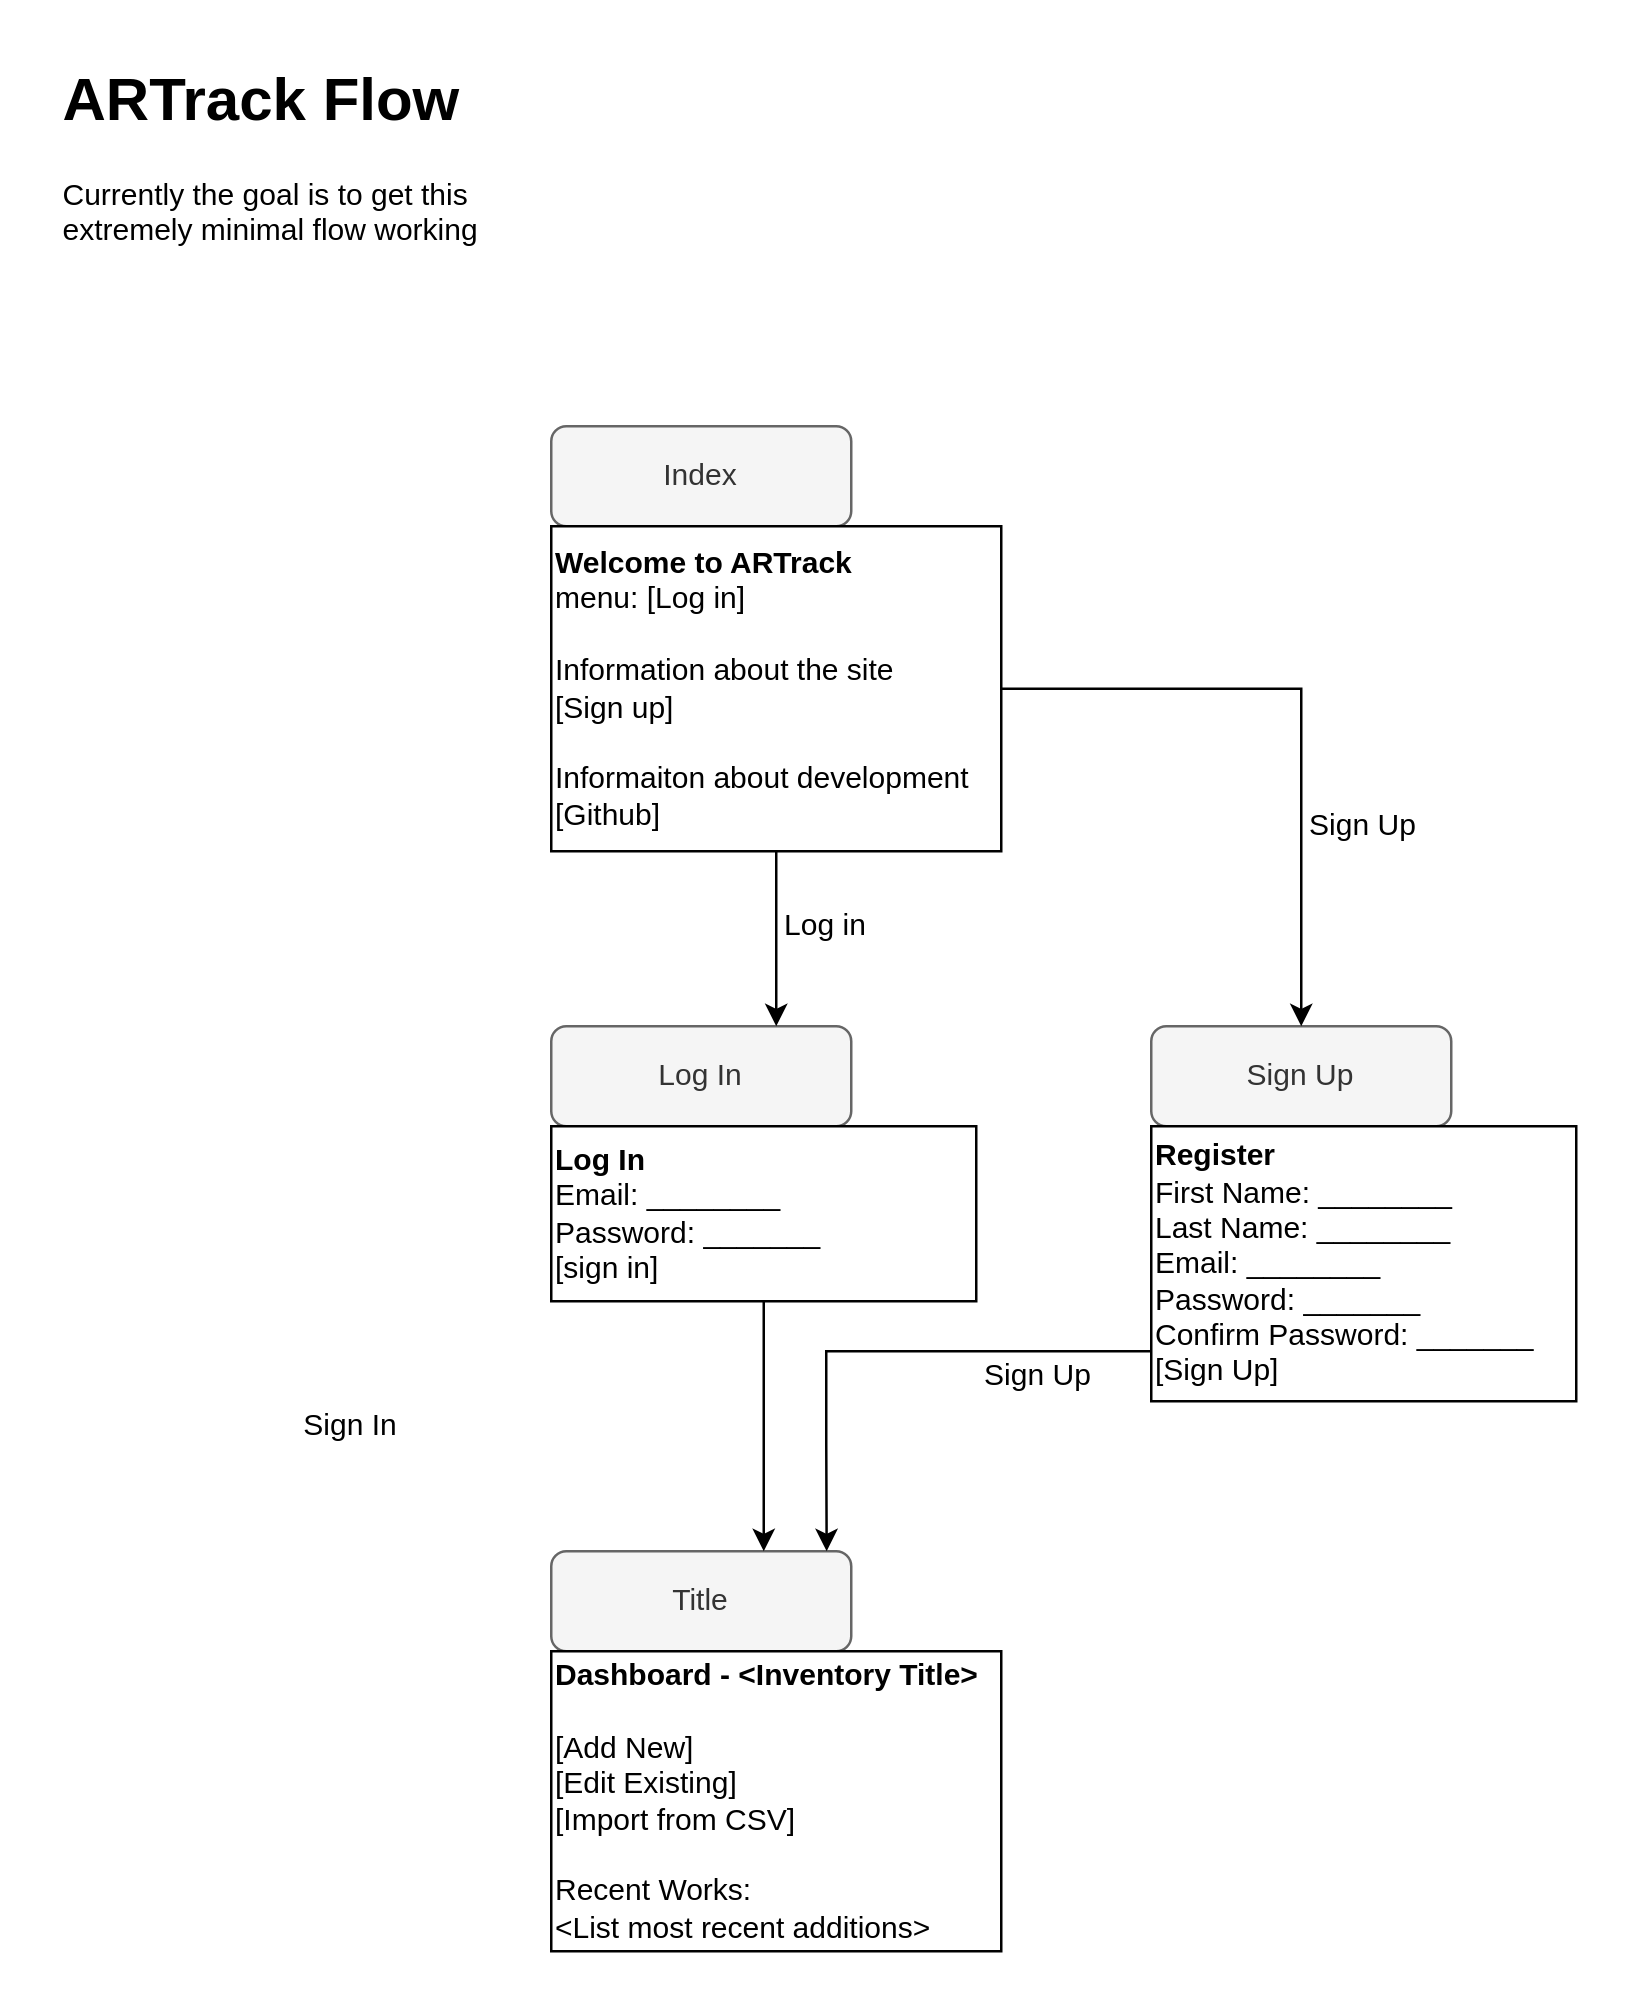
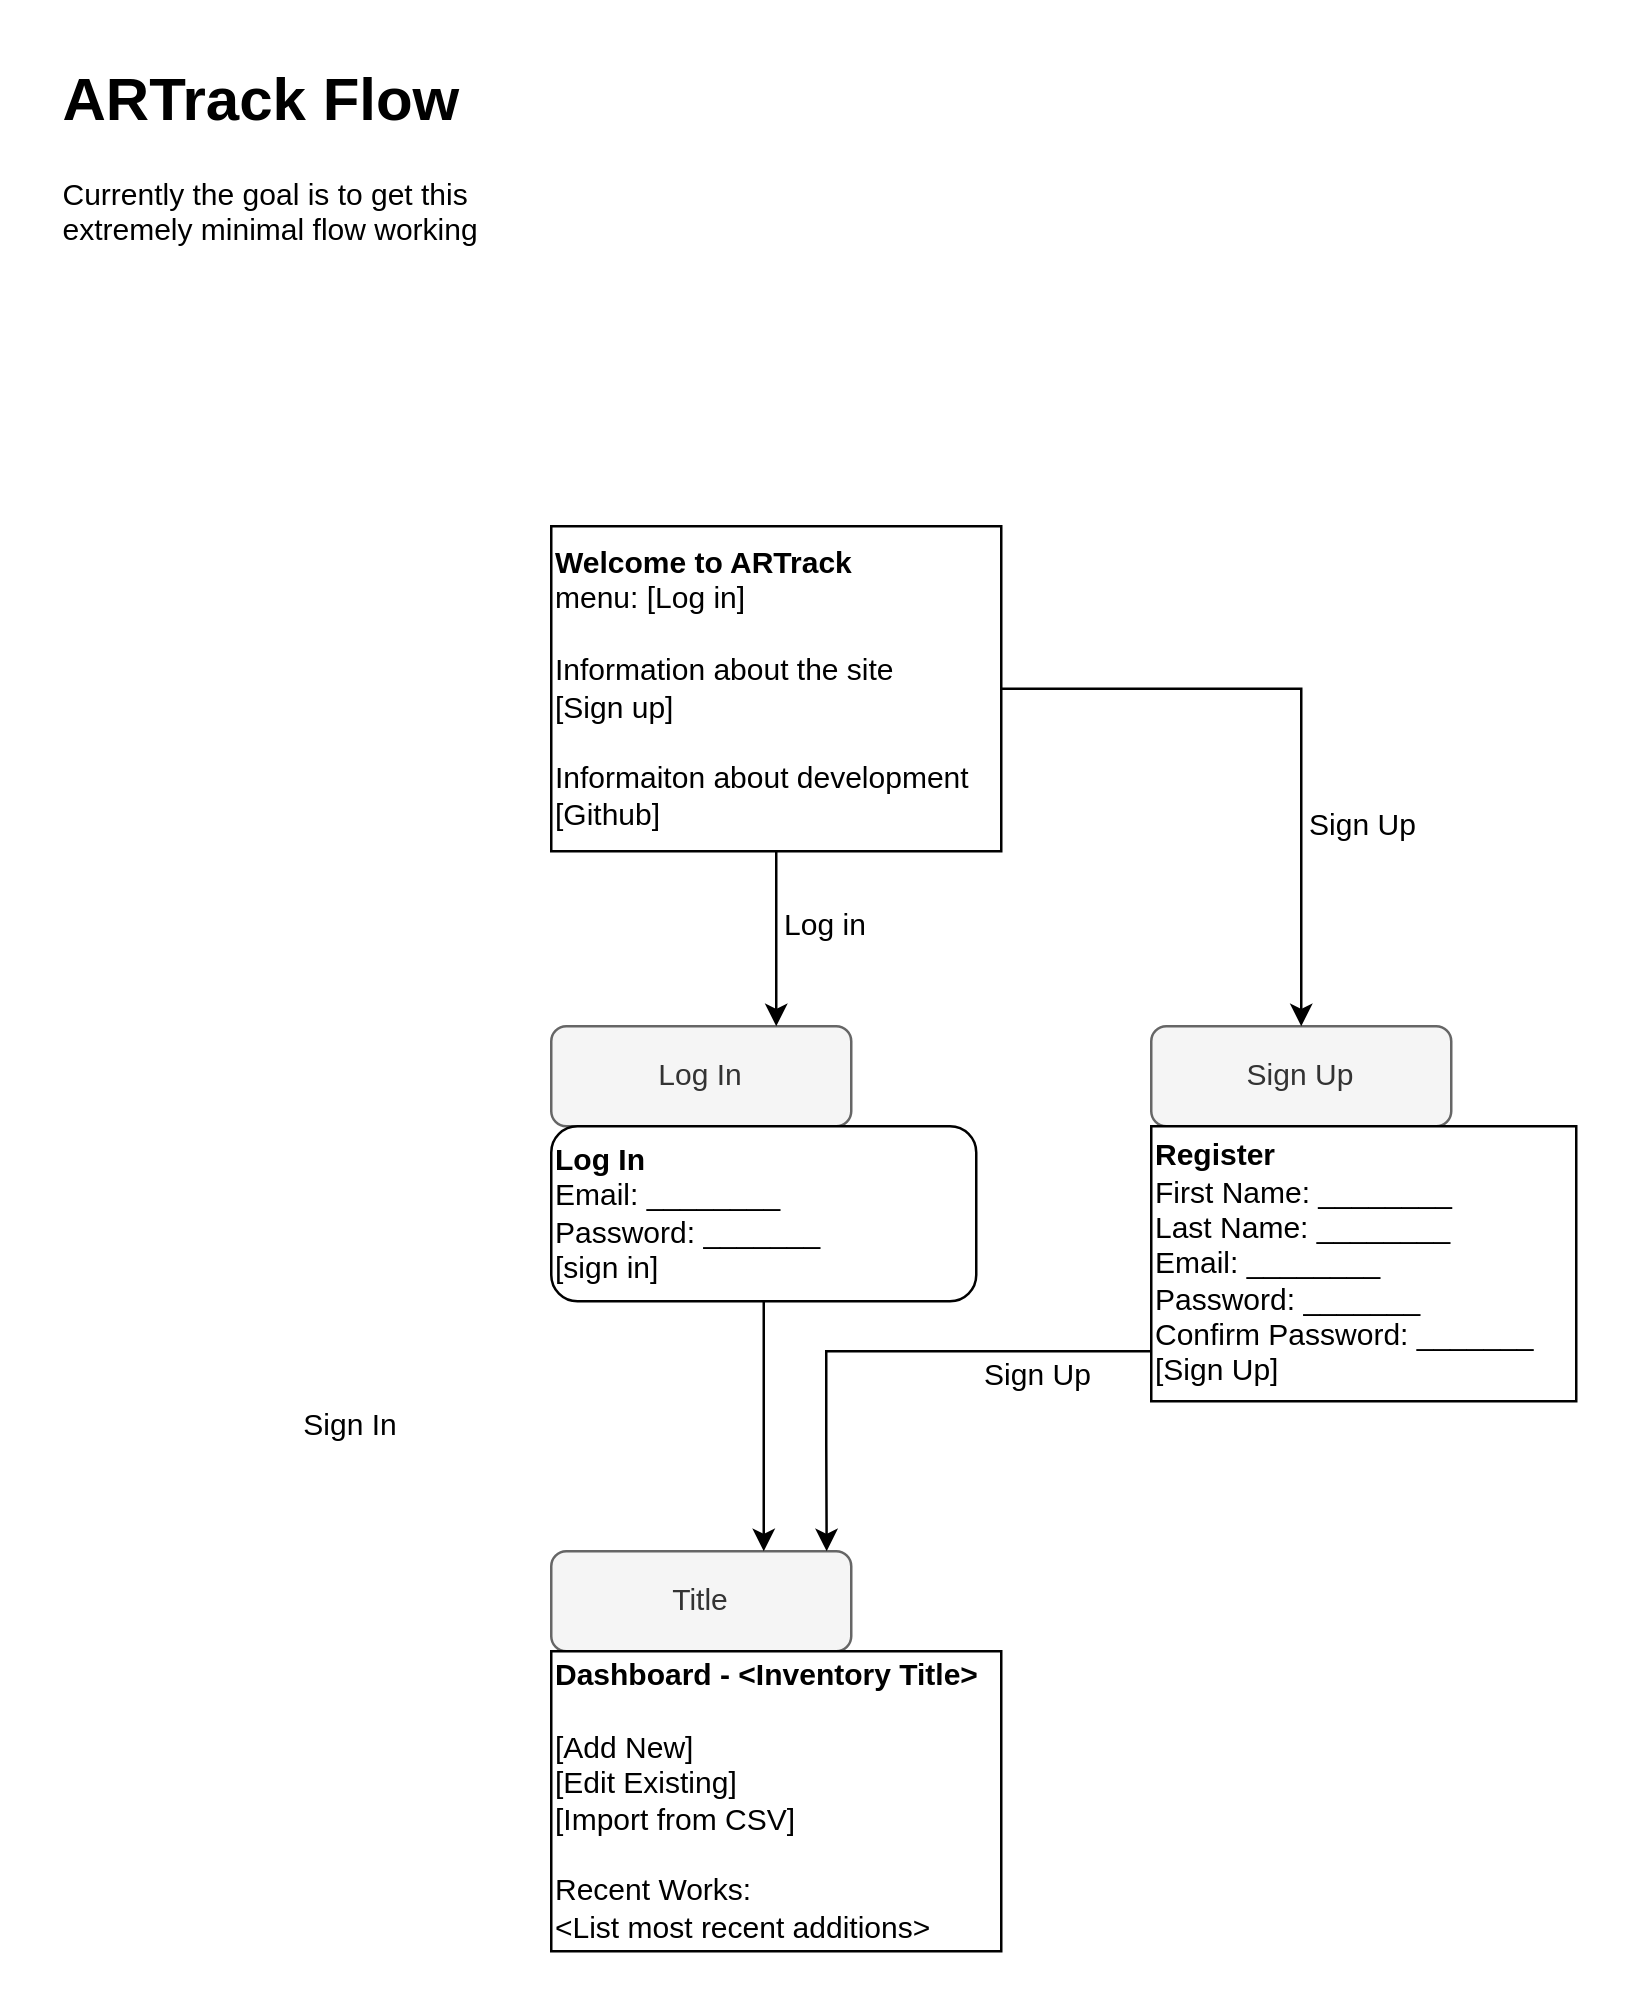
node "Index": removed
node "Log In Email: ________ Password: _______ [sign in]": shape rectangle -> rounded rectangle
